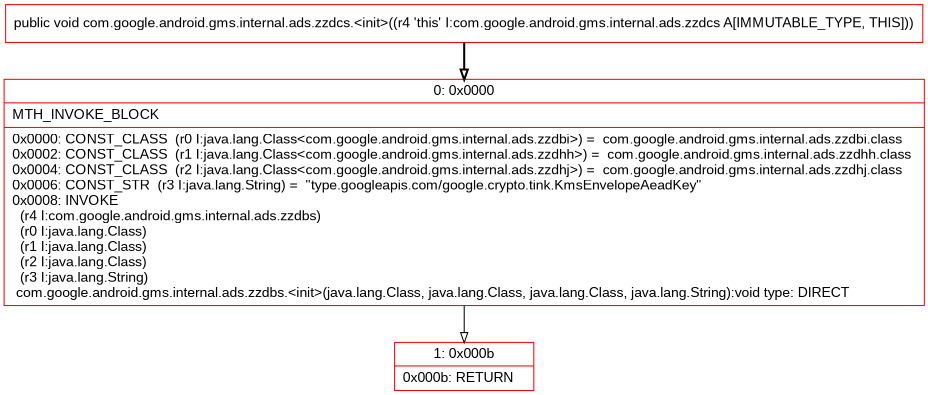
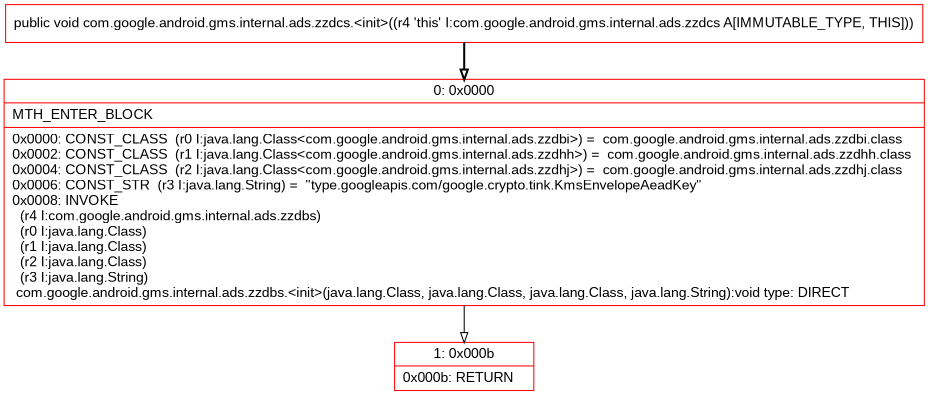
node "0: 0x0000": text "MTH_INVOKE_BLOCK" -> "MTH_ENTER_BLOCK"
